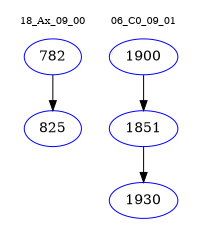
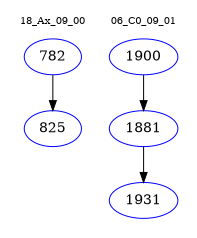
node "1851": label "1851" -> "1881"
node "1930": label "1930" -> "1931"
